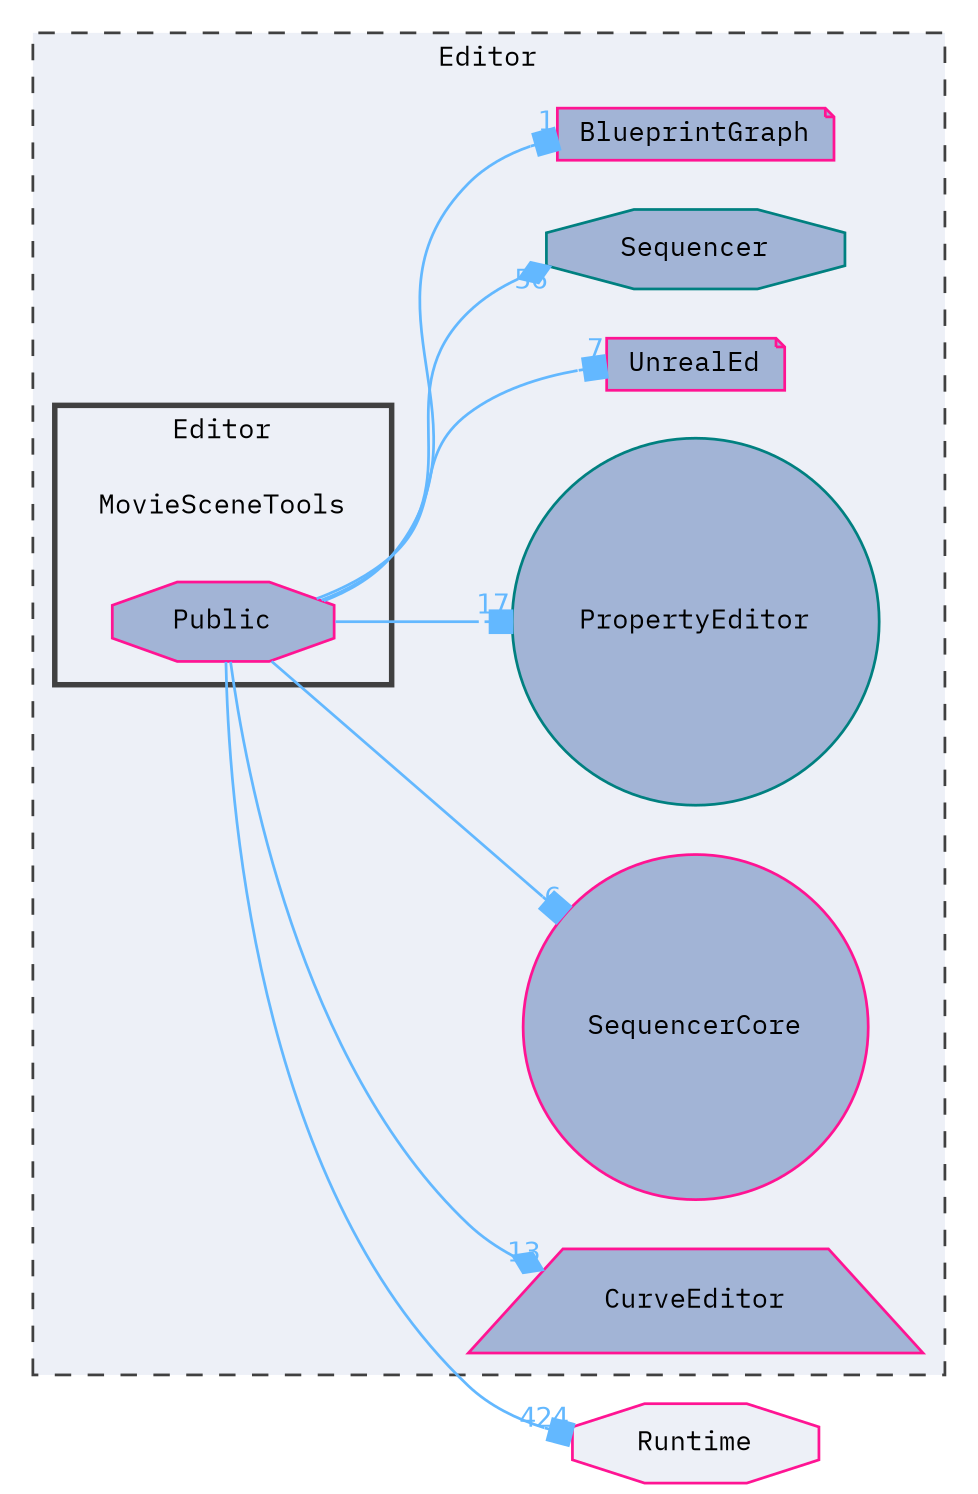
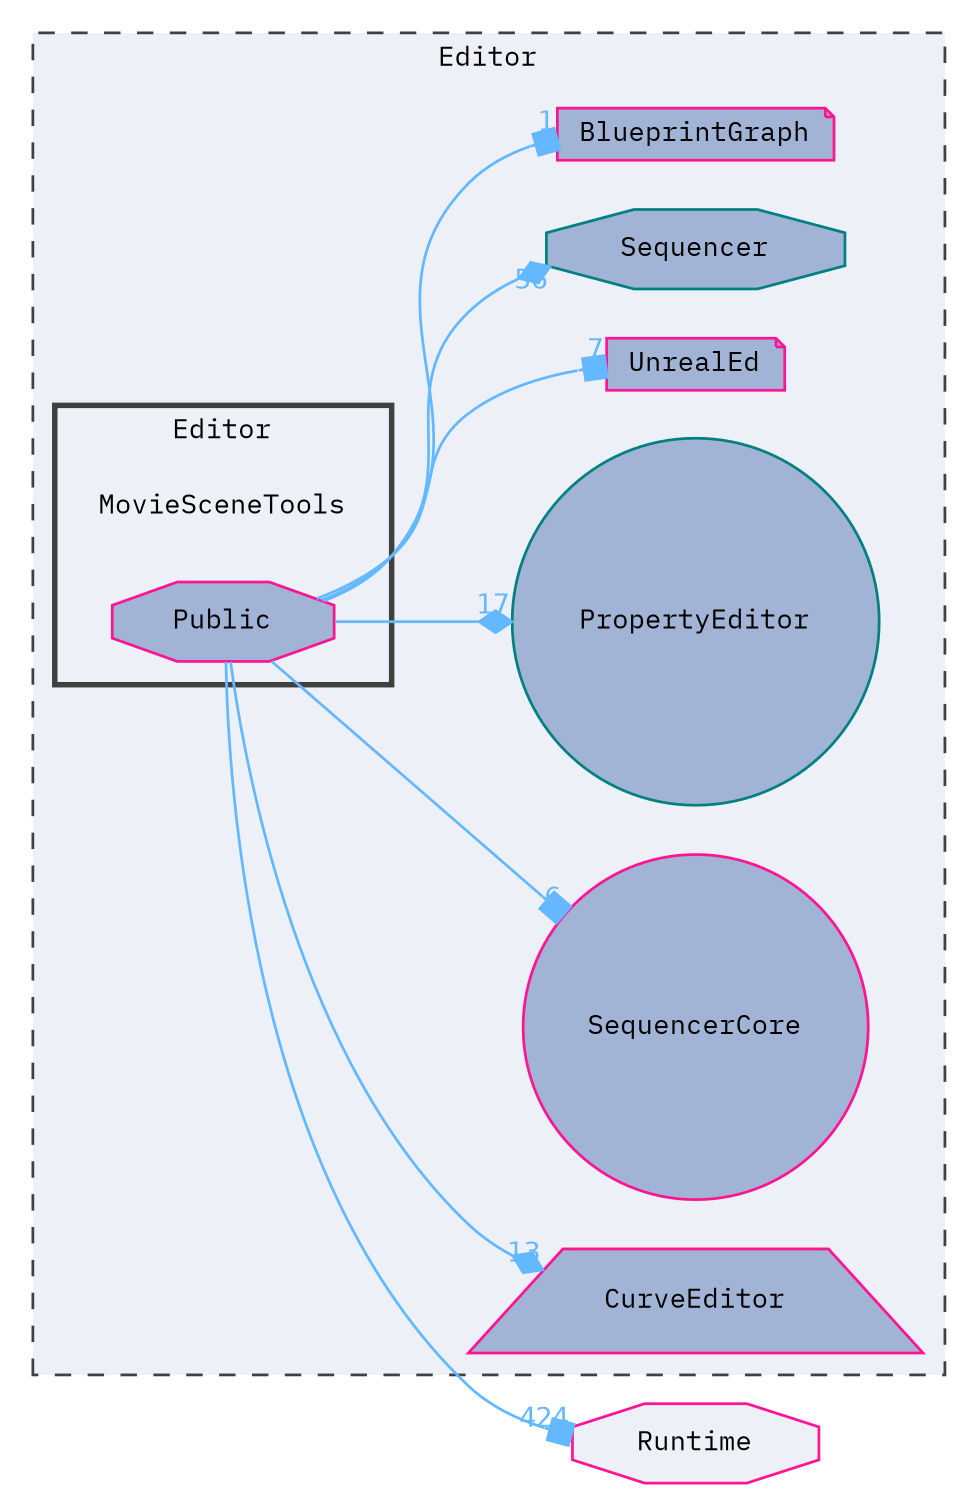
edge "Public" -> "PropertyEditor": arrowhead box -> diamond
